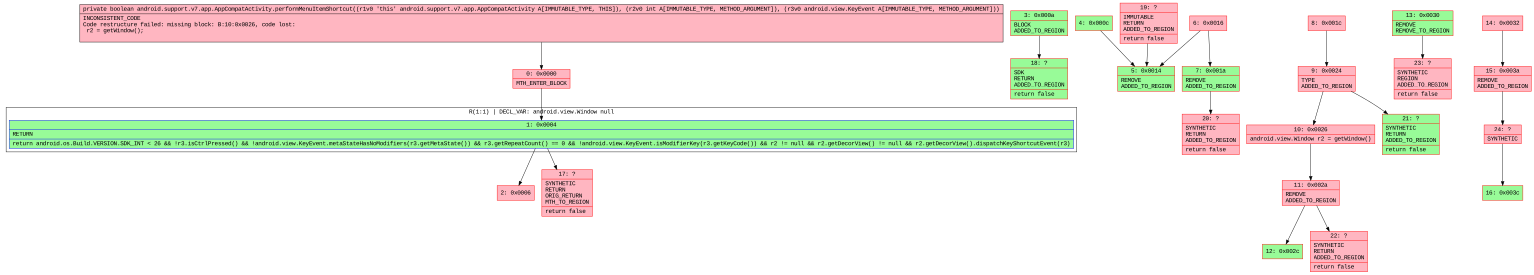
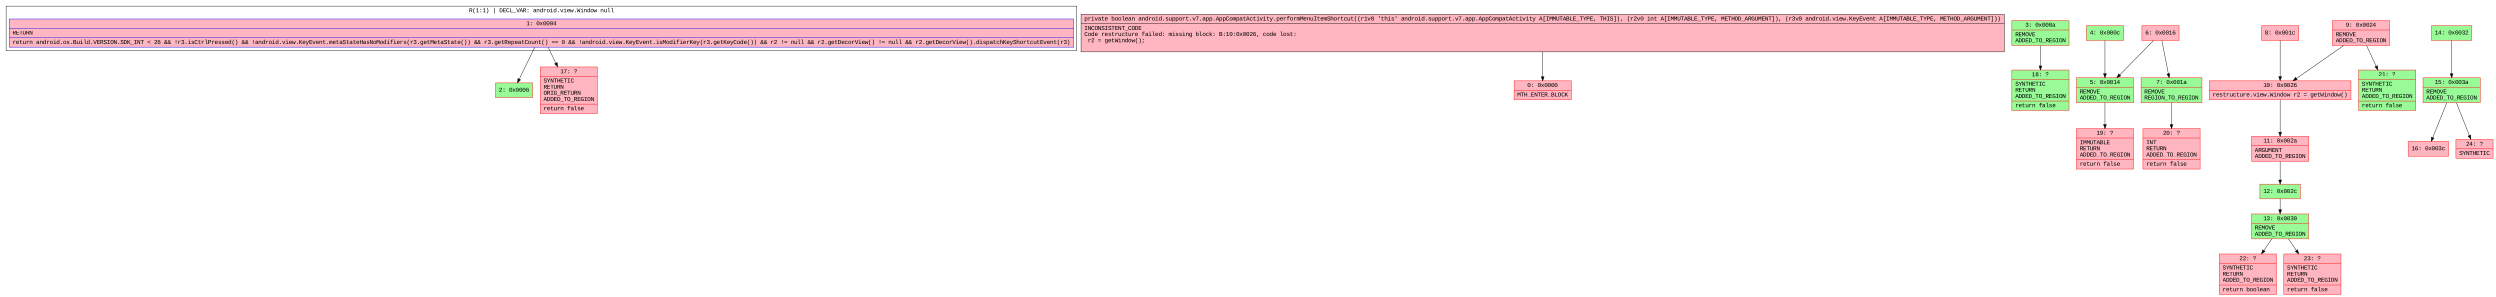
node "14: 0x0032": fillcolor lightpink -> palegreen
node "3: 0x000a": text "BLOCK" -> "REMOVE"
node "13: 0x0030": text "REMOVE_TO_REGION" -> "ADDED_TO_REGION"
edge "8: 0x001c" -> "9: 0x0024": now "8: 0x001c" -> "10: 0x0026"
edge "19: ?" -> "5: 0x0014": reversed
node "18: ?": text "SDK" -> "SYNTHETIC"
node "23: ?": text "REGION" -> "RETURN"
node "15: 0x003a": fillcolor lightpink -> palegreen
node "9: 0x0024": text "TYPE" -> "REMOVE"
node "7: 0x001a": text "ADDED_TO_REGION" -> "REGION_TO_REGION"
edge "0: 0x0000" -> "1: 0x0004": removed
node "20: ?": text "SYNTHETIC" -> "INT"
node "1: 0x0004": fillcolor palegreen -> lightpink
node "10: 0x0026": text "android.view.Window r2 = getWindow()" -> "restructure.view.Window r2 = getWindow()"
edge "24: ?" -> "16: 0x003c": now "15: 0x003a" -> "16: 0x003c"
node "2: 0x0006": fillcolor lightpink -> palegreen
node "16: 0x003c": fillcolor palegreen -> lightpink
node "11: 0x002a": text "REMOVE" -> "ARGUMENT"
node "17: ?": text "MTH_TO_REGION" -> "ADDED_TO_REGION"
edge "12: 0x002c" -> "13: 0x0030": added
edge "11: 0x002a" -> "22: ?": now "13: 0x0030" -> "22: ?"
node "22: ?": text "return false" -> "return boolean"
